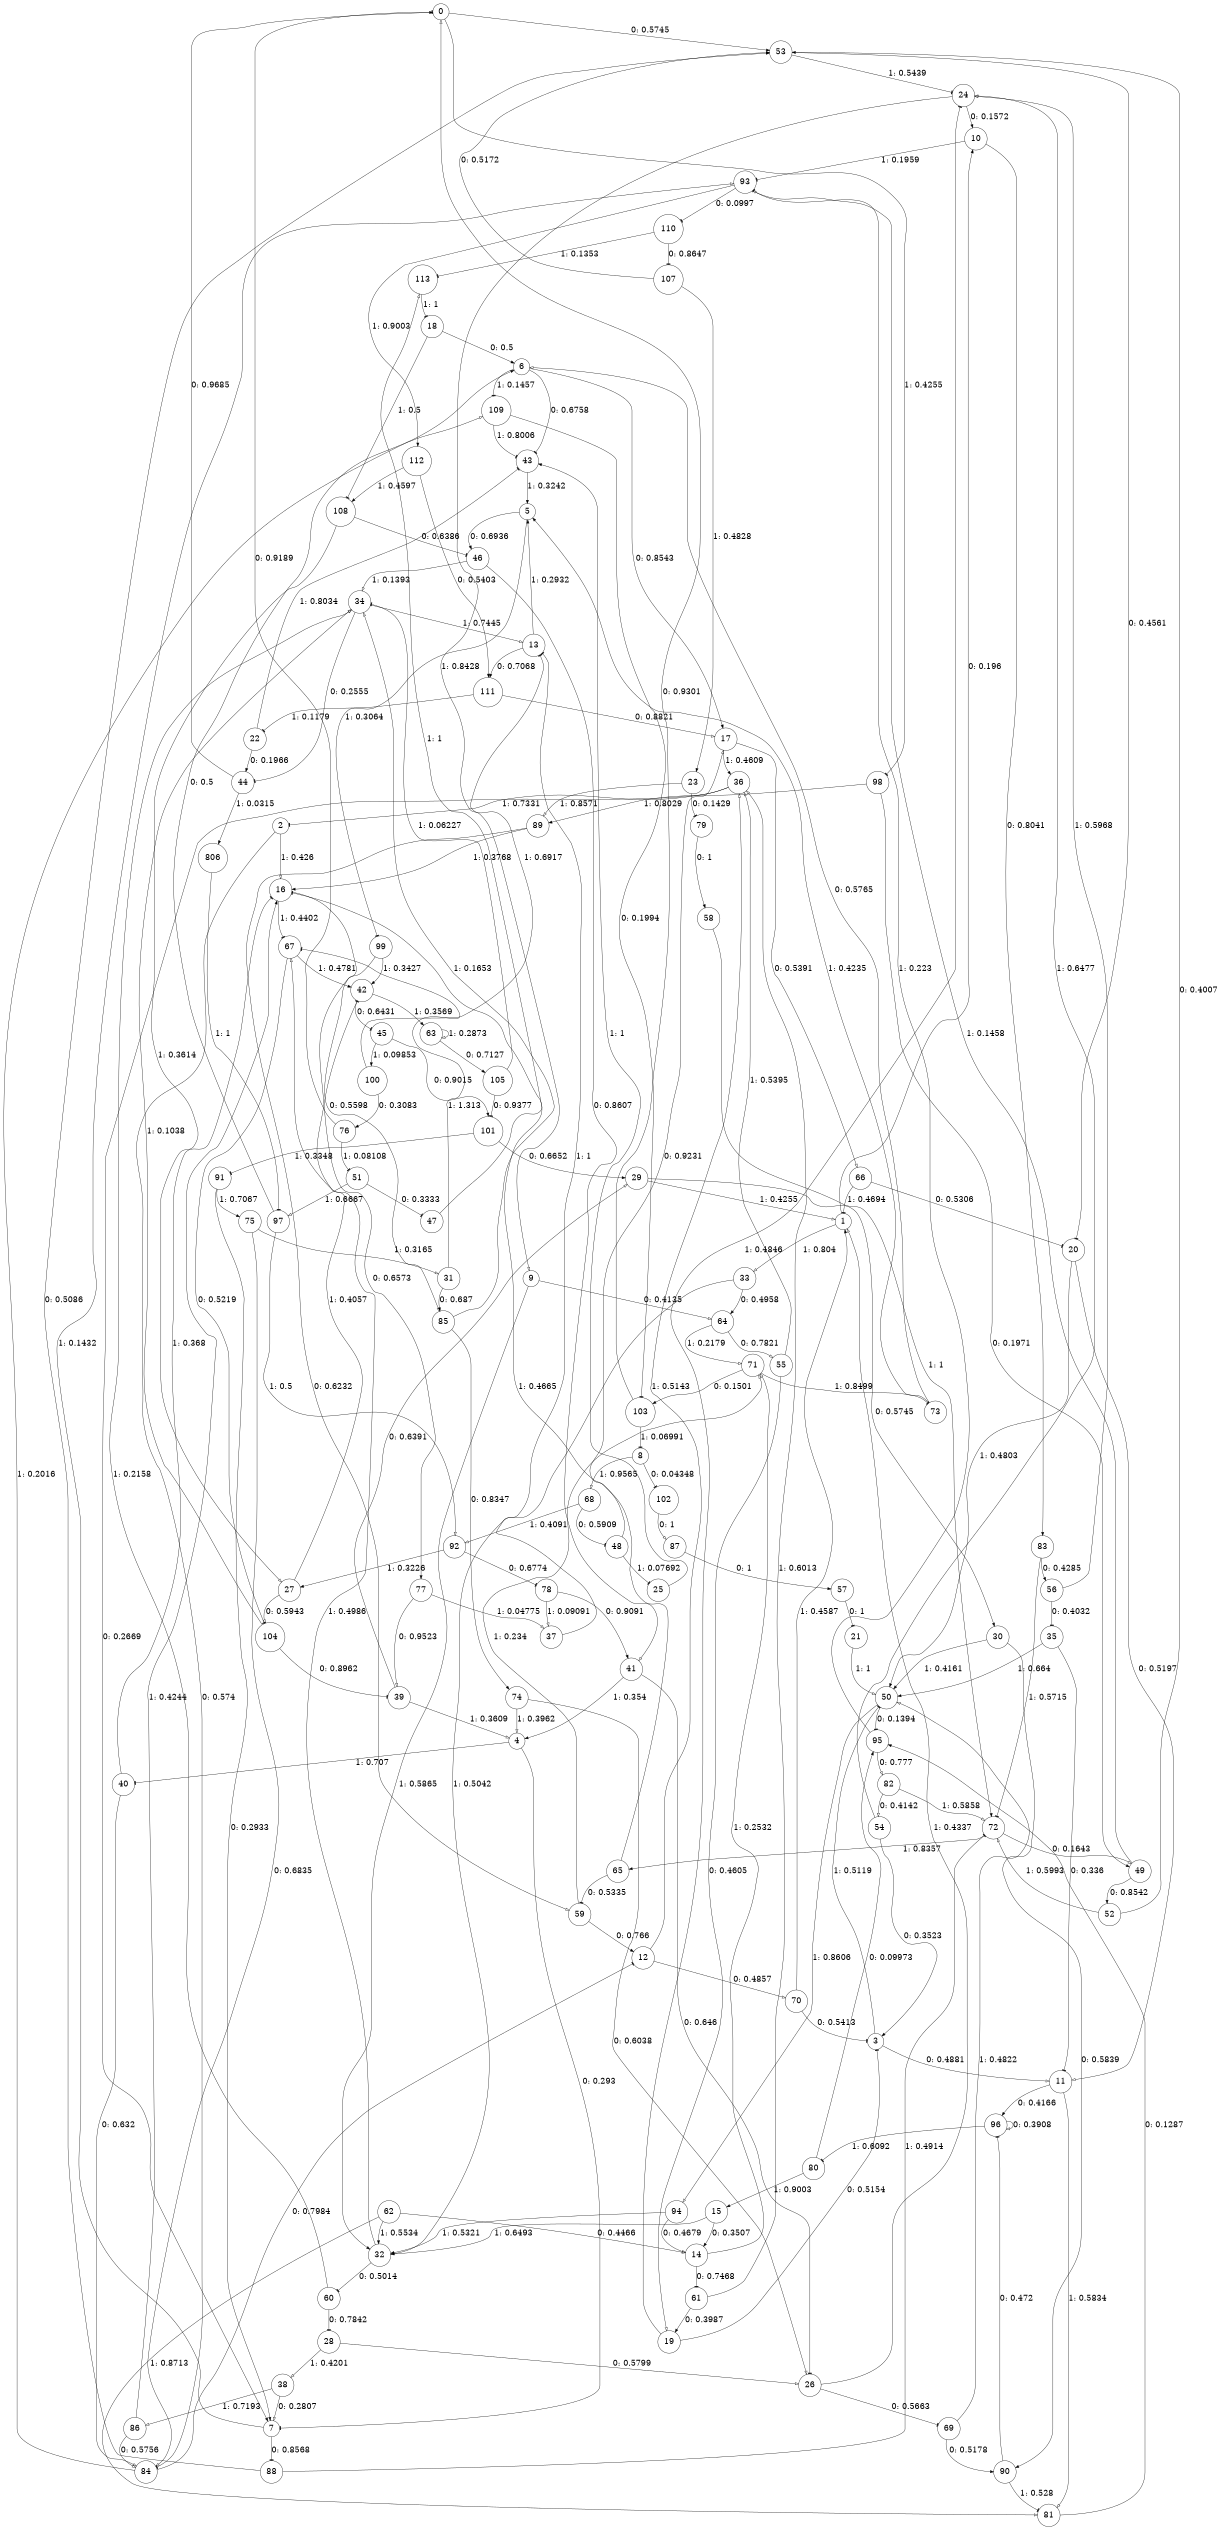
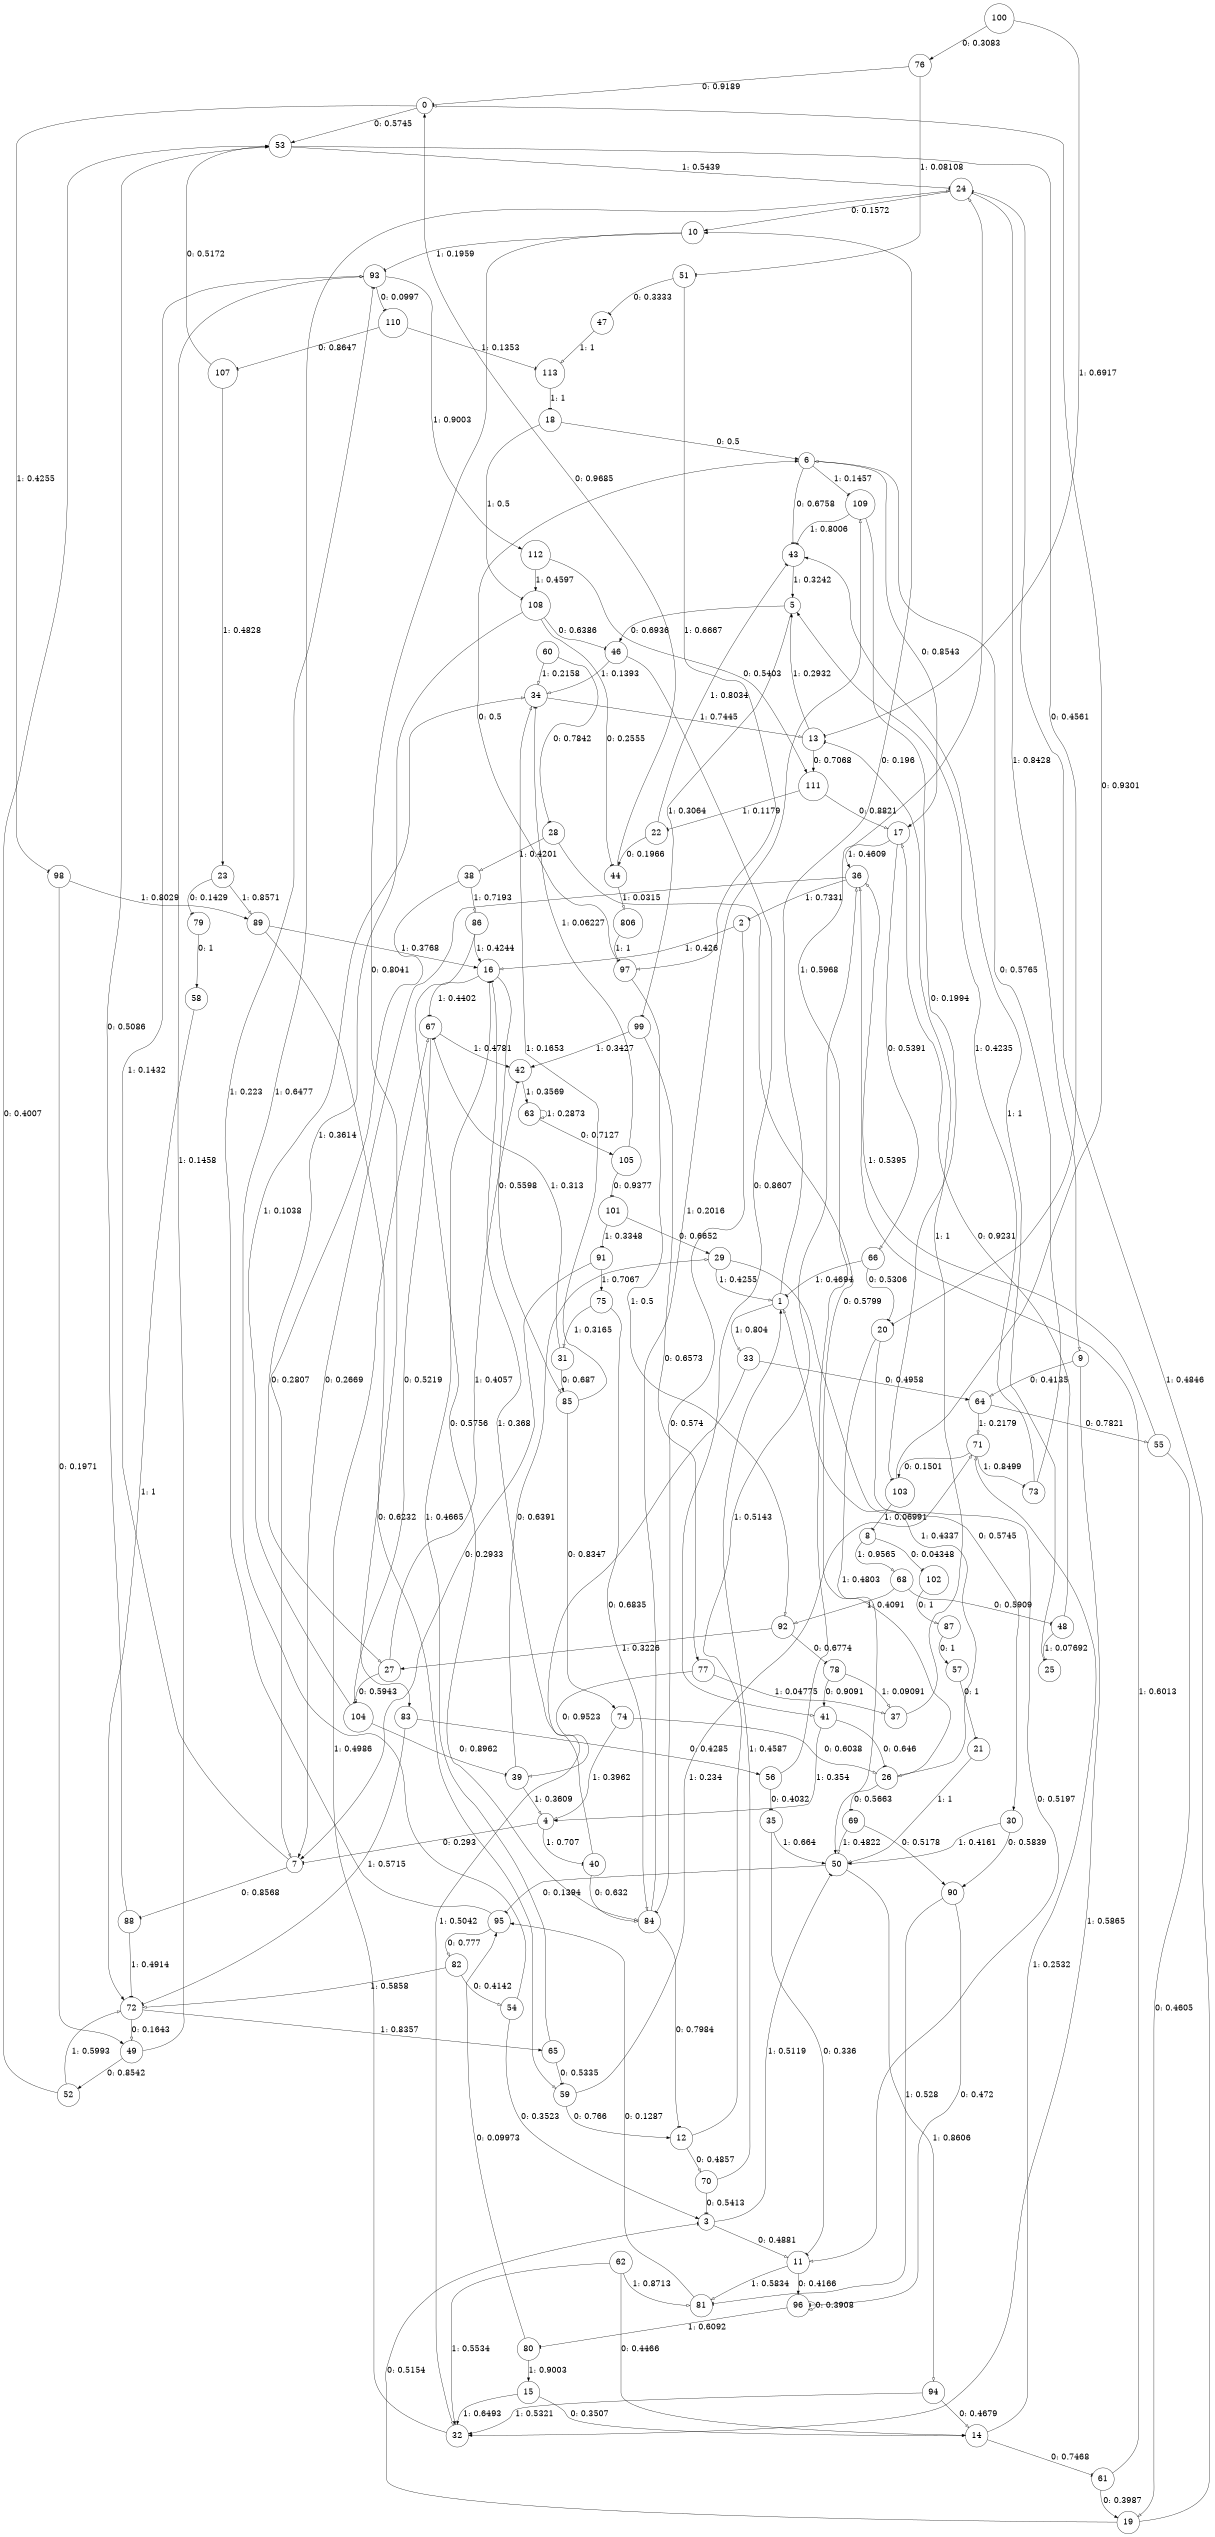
edge "34" -> "44": now "108" -> "44"
edge "44" -> "806": arrowhead normal -> onormal
node "45": removed
edge "31" -> "67": label "1: 1.313    " -> "1: 0.313    "
edge "32" -> "60": removed, label "0: 0.5014"
